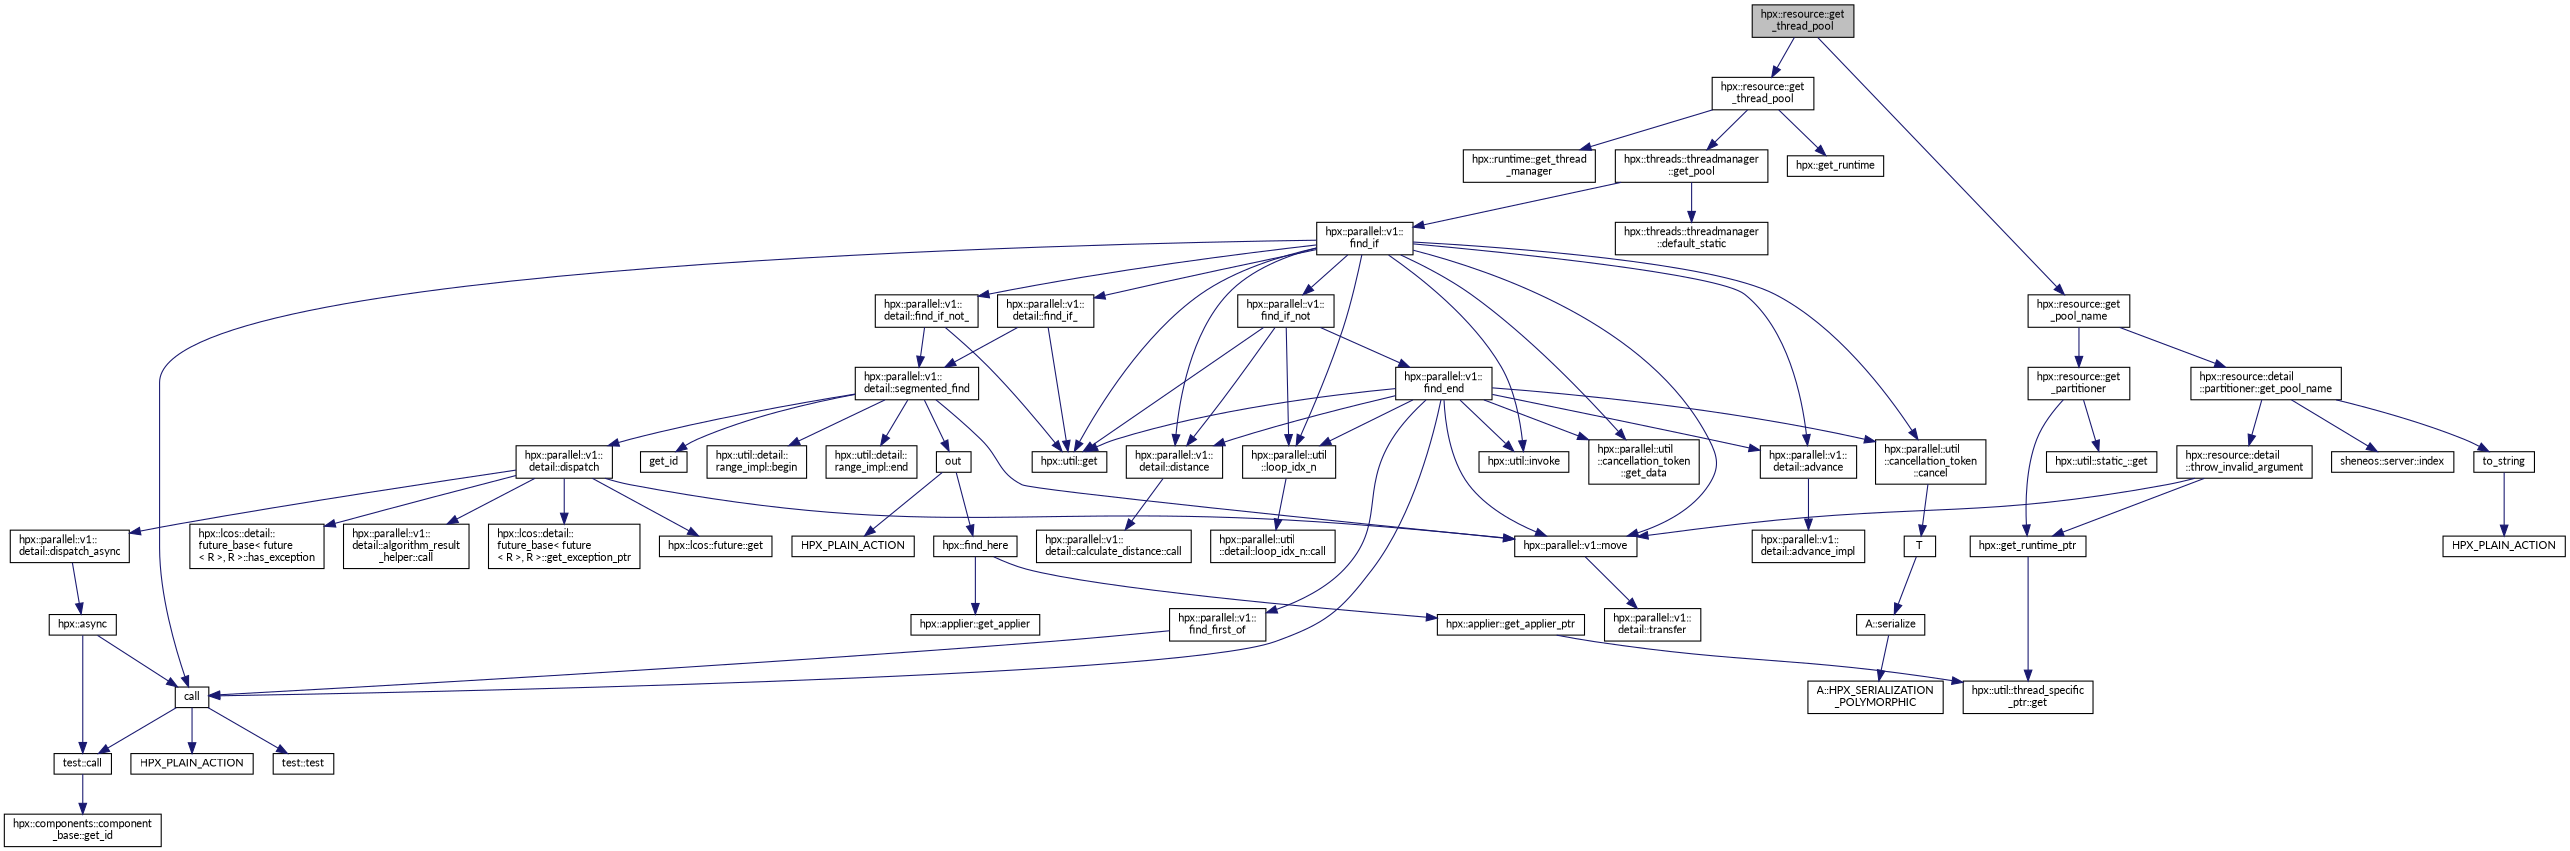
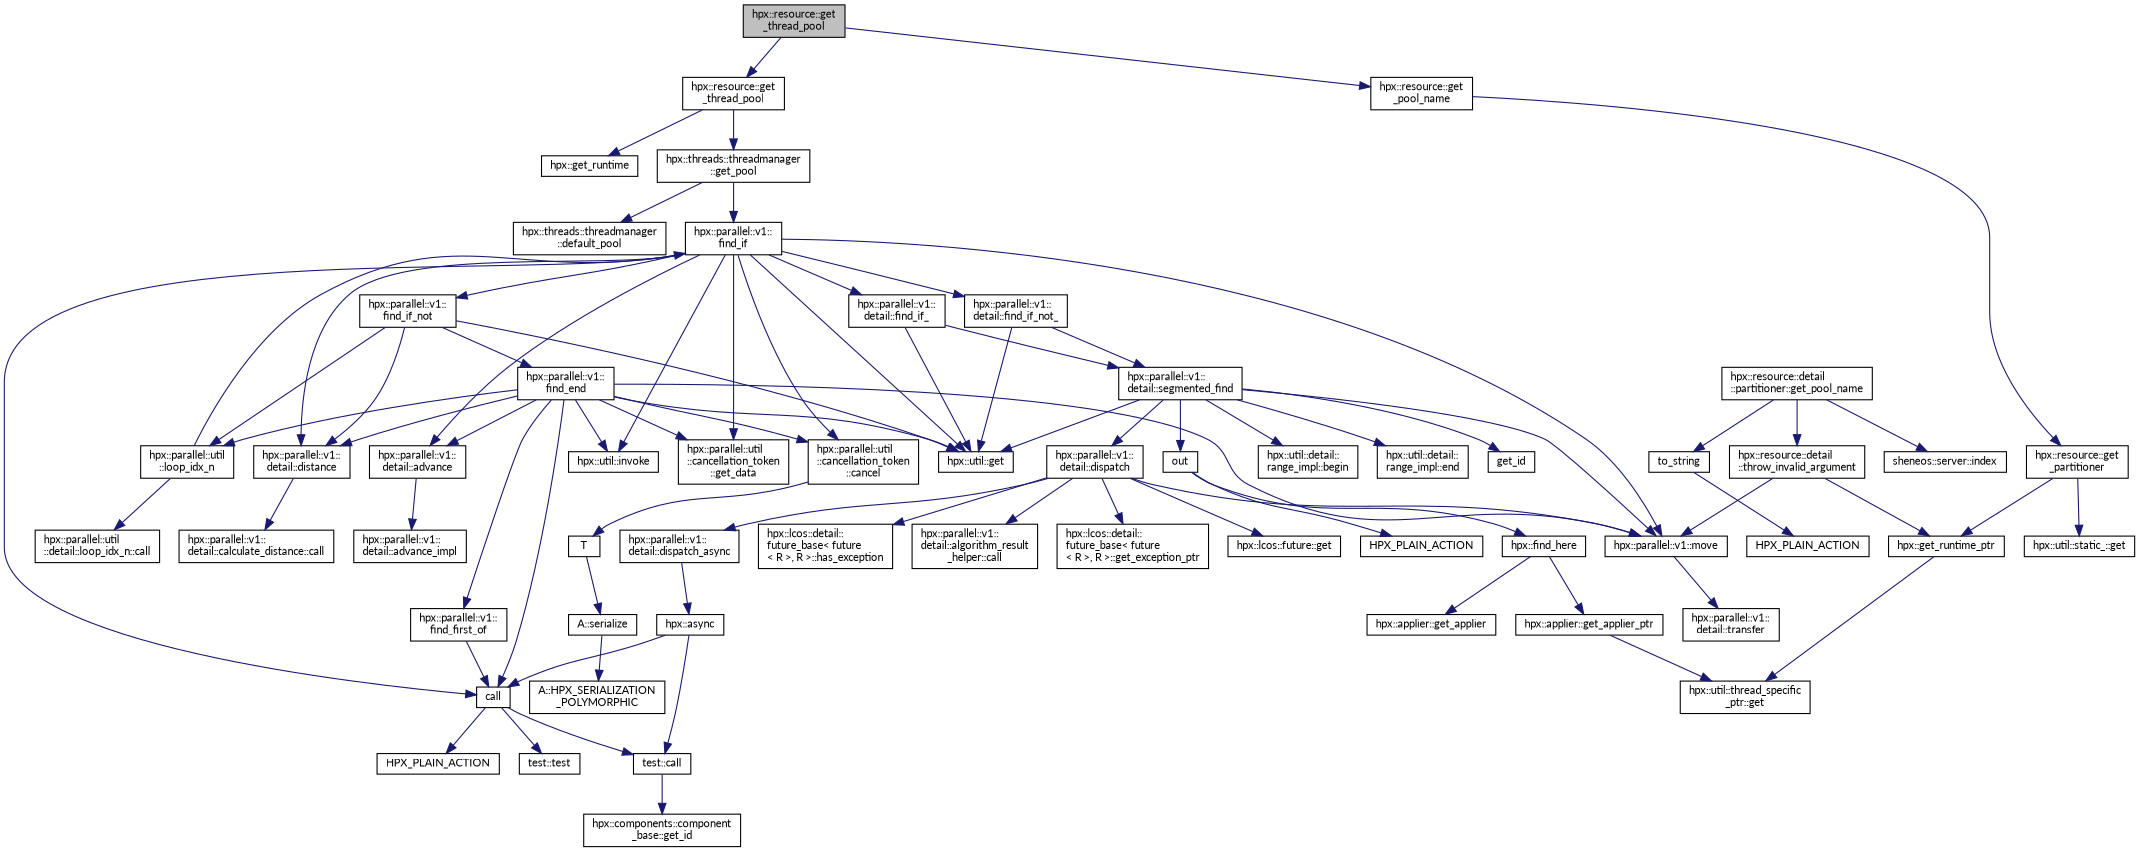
node "hpx::runtime::get_thread _manager": removed
node "hpx::threads::threadmanager ::default_static": label "hpx::threads::threadmanager ::default_static" -> "hpx::threads::threadmanager ::default_pool"
edge "hpx::resource::get _pool_name" -> "hpx::resource::detail ::partitioner::get_pool_name": removed
edge "hpx::parallel::v1:: find_if" -> "hpx::parallel::util ::loop_idx_n": reversed
edge "hpx::parallel::v1:: detail::segmented_find" -> "hpx::util::get": added
